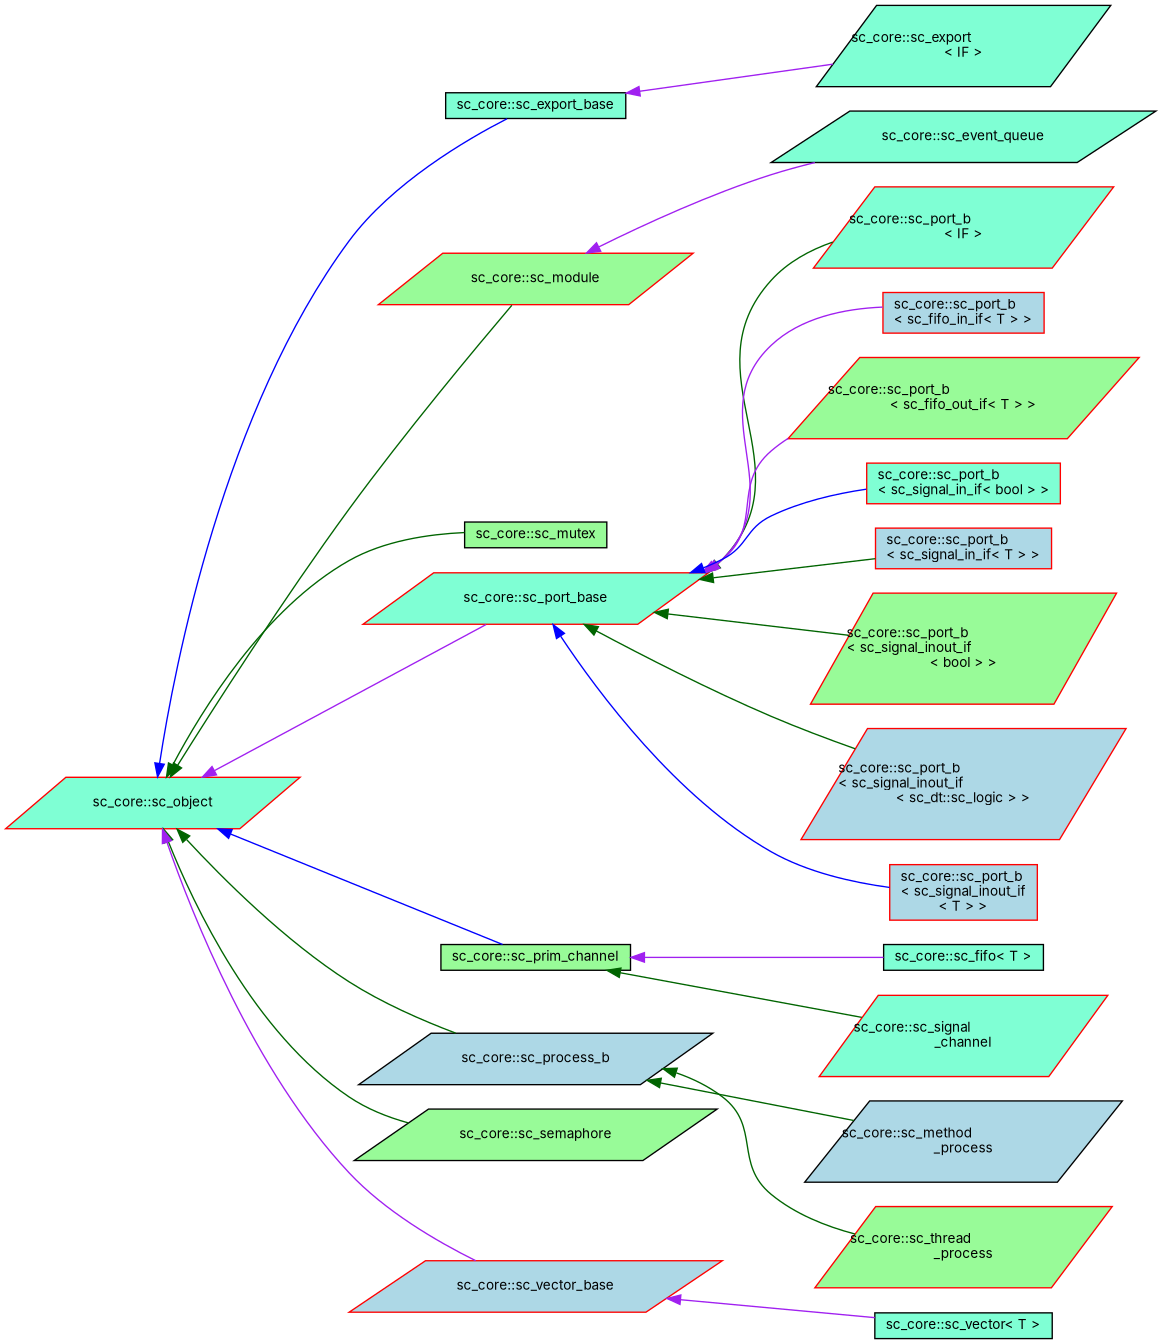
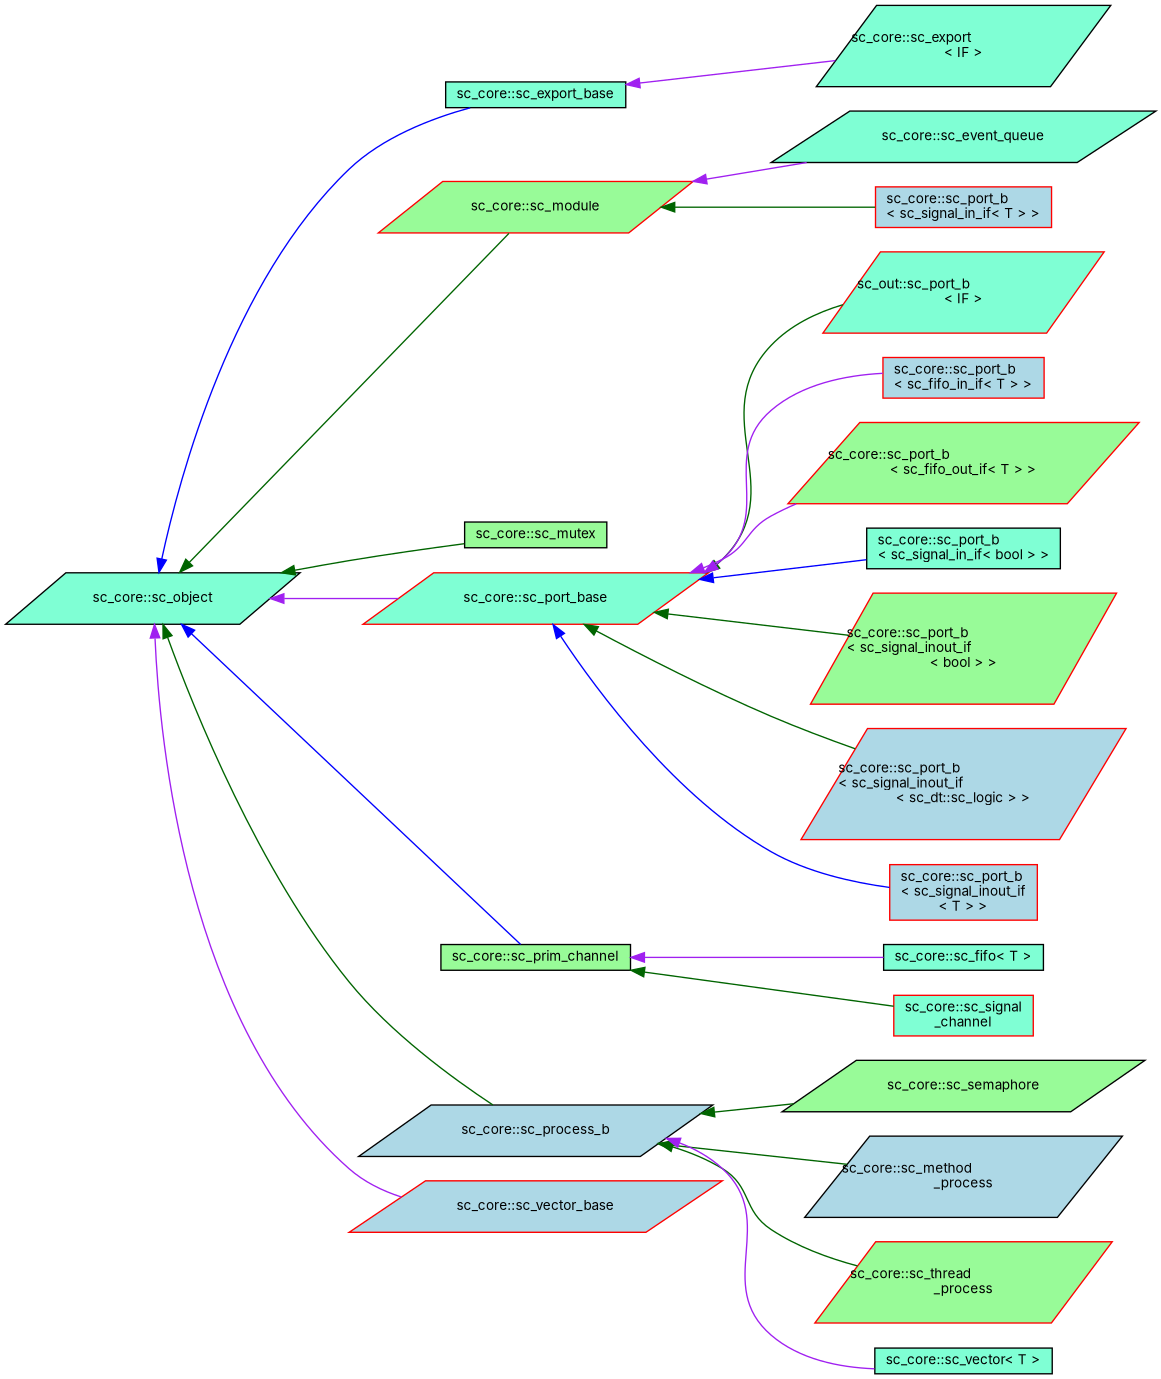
node "sc_core::sc_port_b < IF >": label "sc_core::sc_port_b < IF >" -> "sc_out::sc_port_b < IF >"
node "sc_core::sc_port_b < sc_signal_in_if< bool > >": color red -> black
edge "sc_core::sc_port_b < sc_signal_in_if< T > >" -> "sc_core::sc_port_base": now "sc_core::sc_port_b < sc_signal_in_if< T > >" -> "sc_core::sc_module"
node "sc_core::sc_object": color red -> black
edge "sc_core::sc_semaphore" -> "sc_core::sc_object": now "sc_core::sc_semaphore" -> "sc_core::sc_process_b"
node "sc_core::sc_signal _channel": shape parallelogram -> box
edge "sc_core::sc_vector< T >" -> "sc_core::sc_vector_base": now "sc_core::sc_vector< T >" -> "sc_core::sc_process_b"
